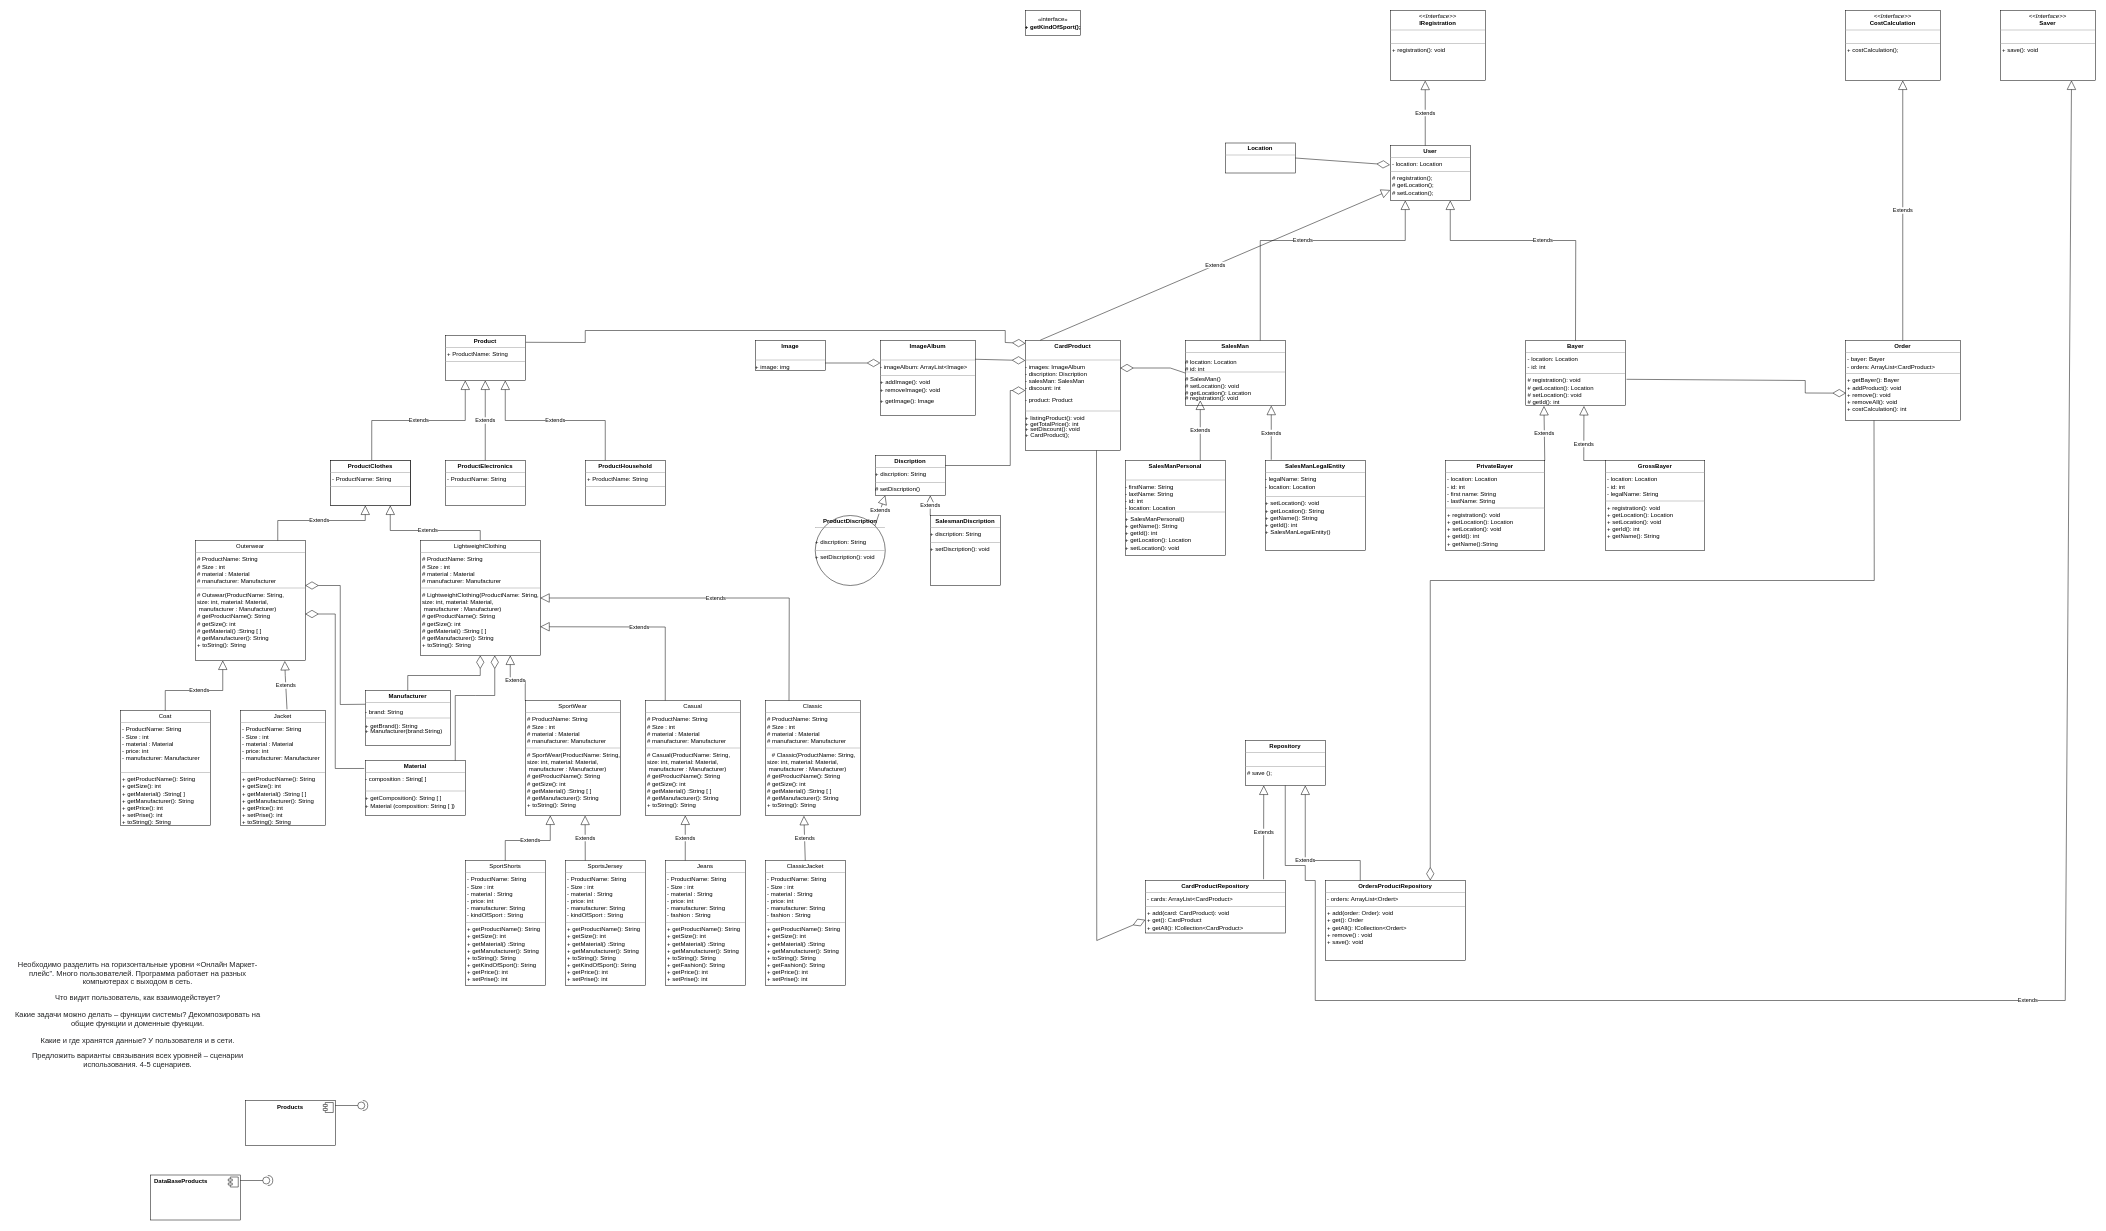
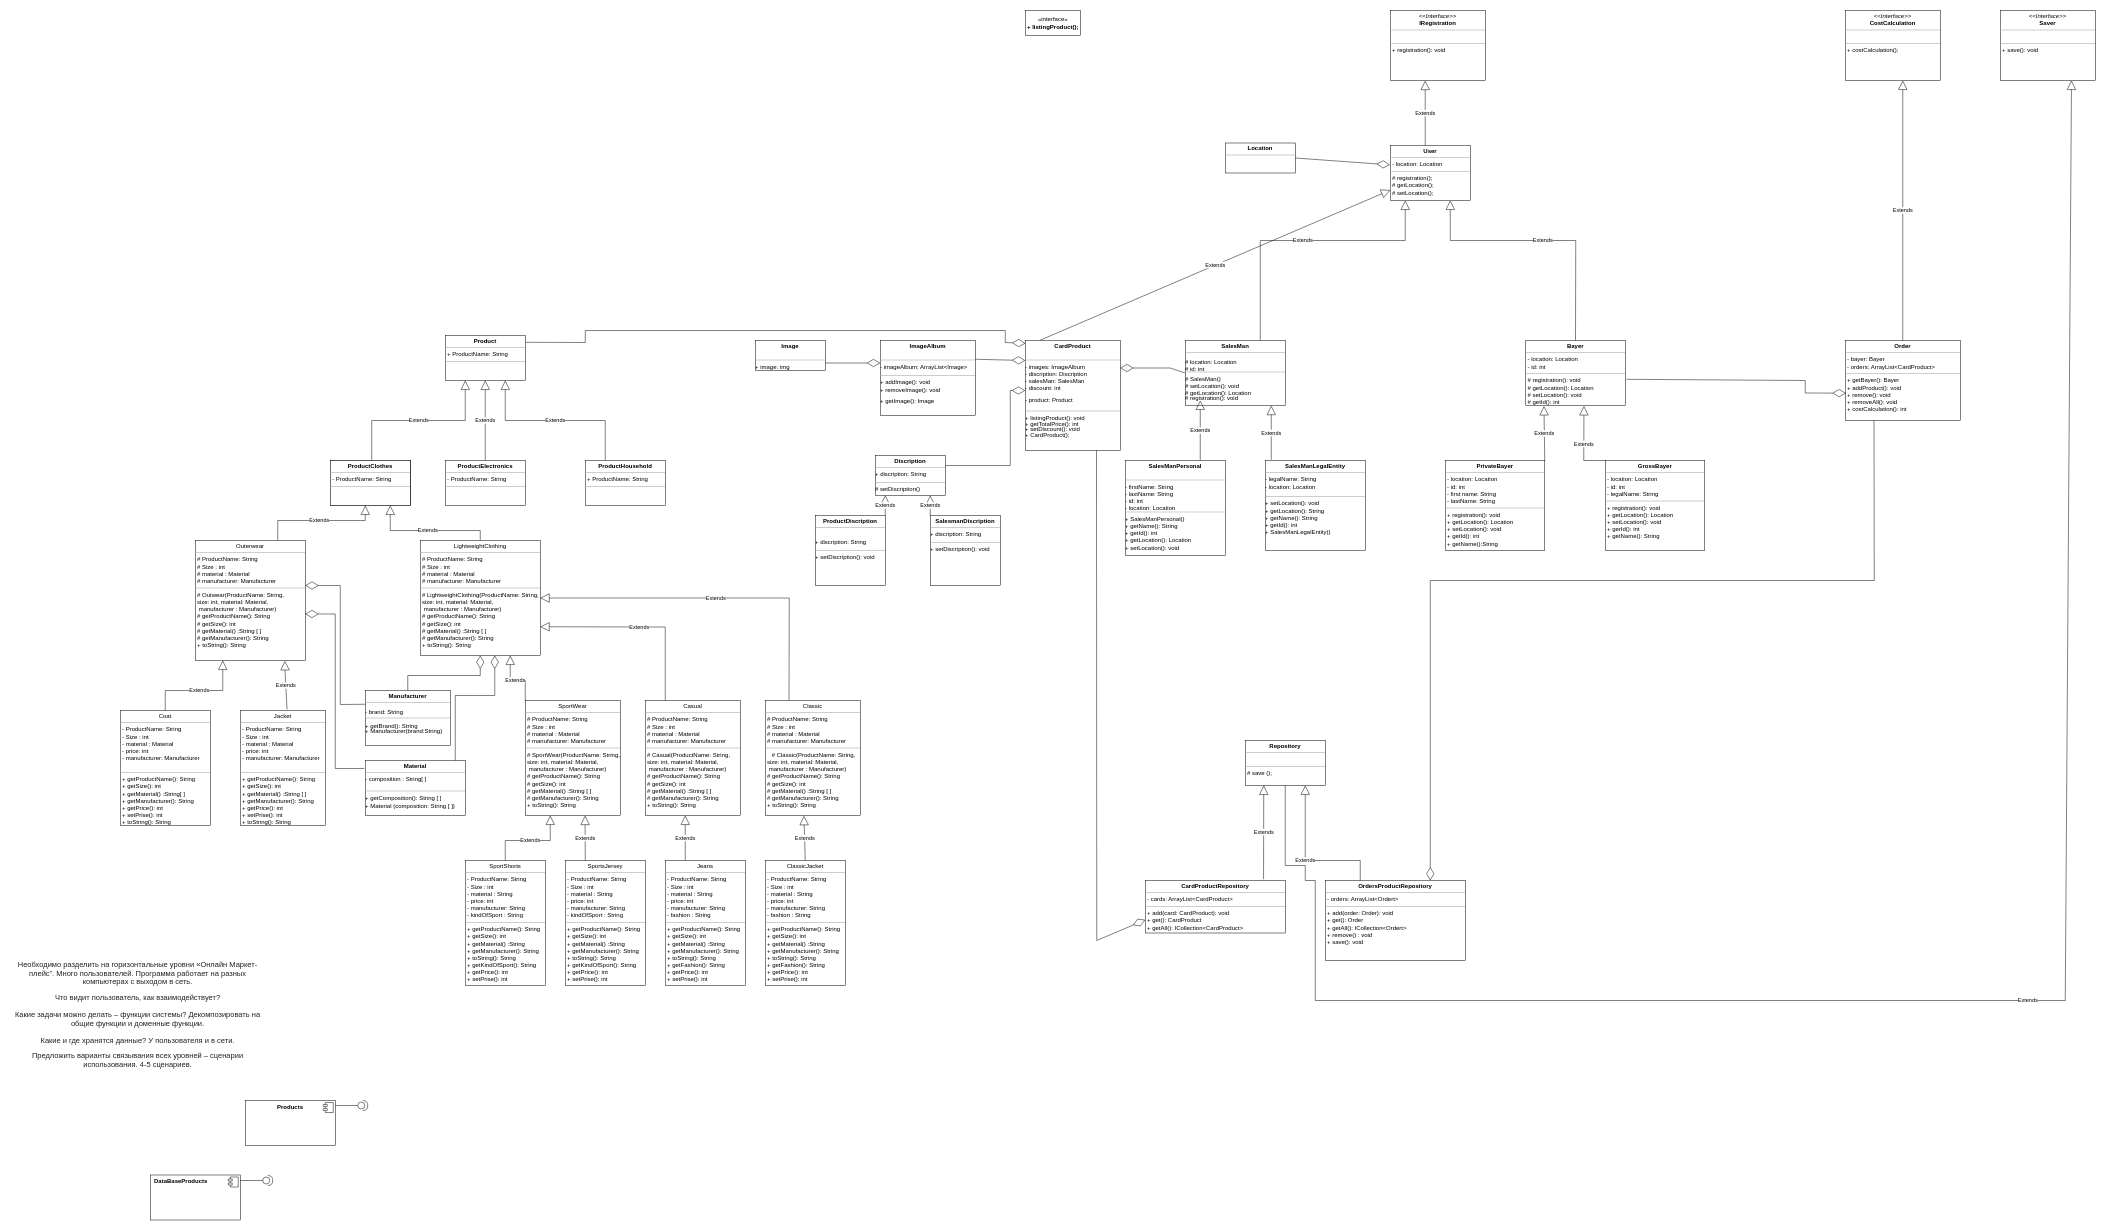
node "«interface» + getKindOfSport();": label "«interface» + getKindOfSport();" -> "«interface» + listingProduct();"
node "ProductDiscription + discription: String + setDiscription(): void": shape ellipse -> rectangle
